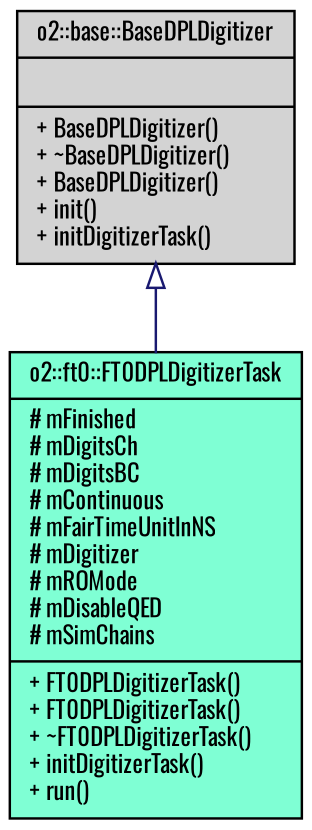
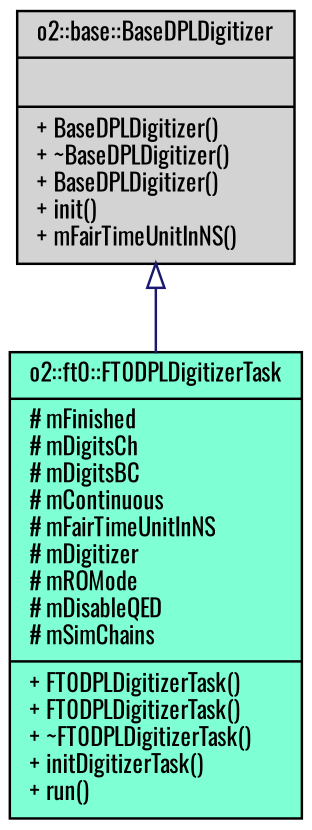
node "o2::base::BaseDPLDigitizer": text "+ initDigitizerTask()" -> "+ mFairTimeUnitInNS()"
